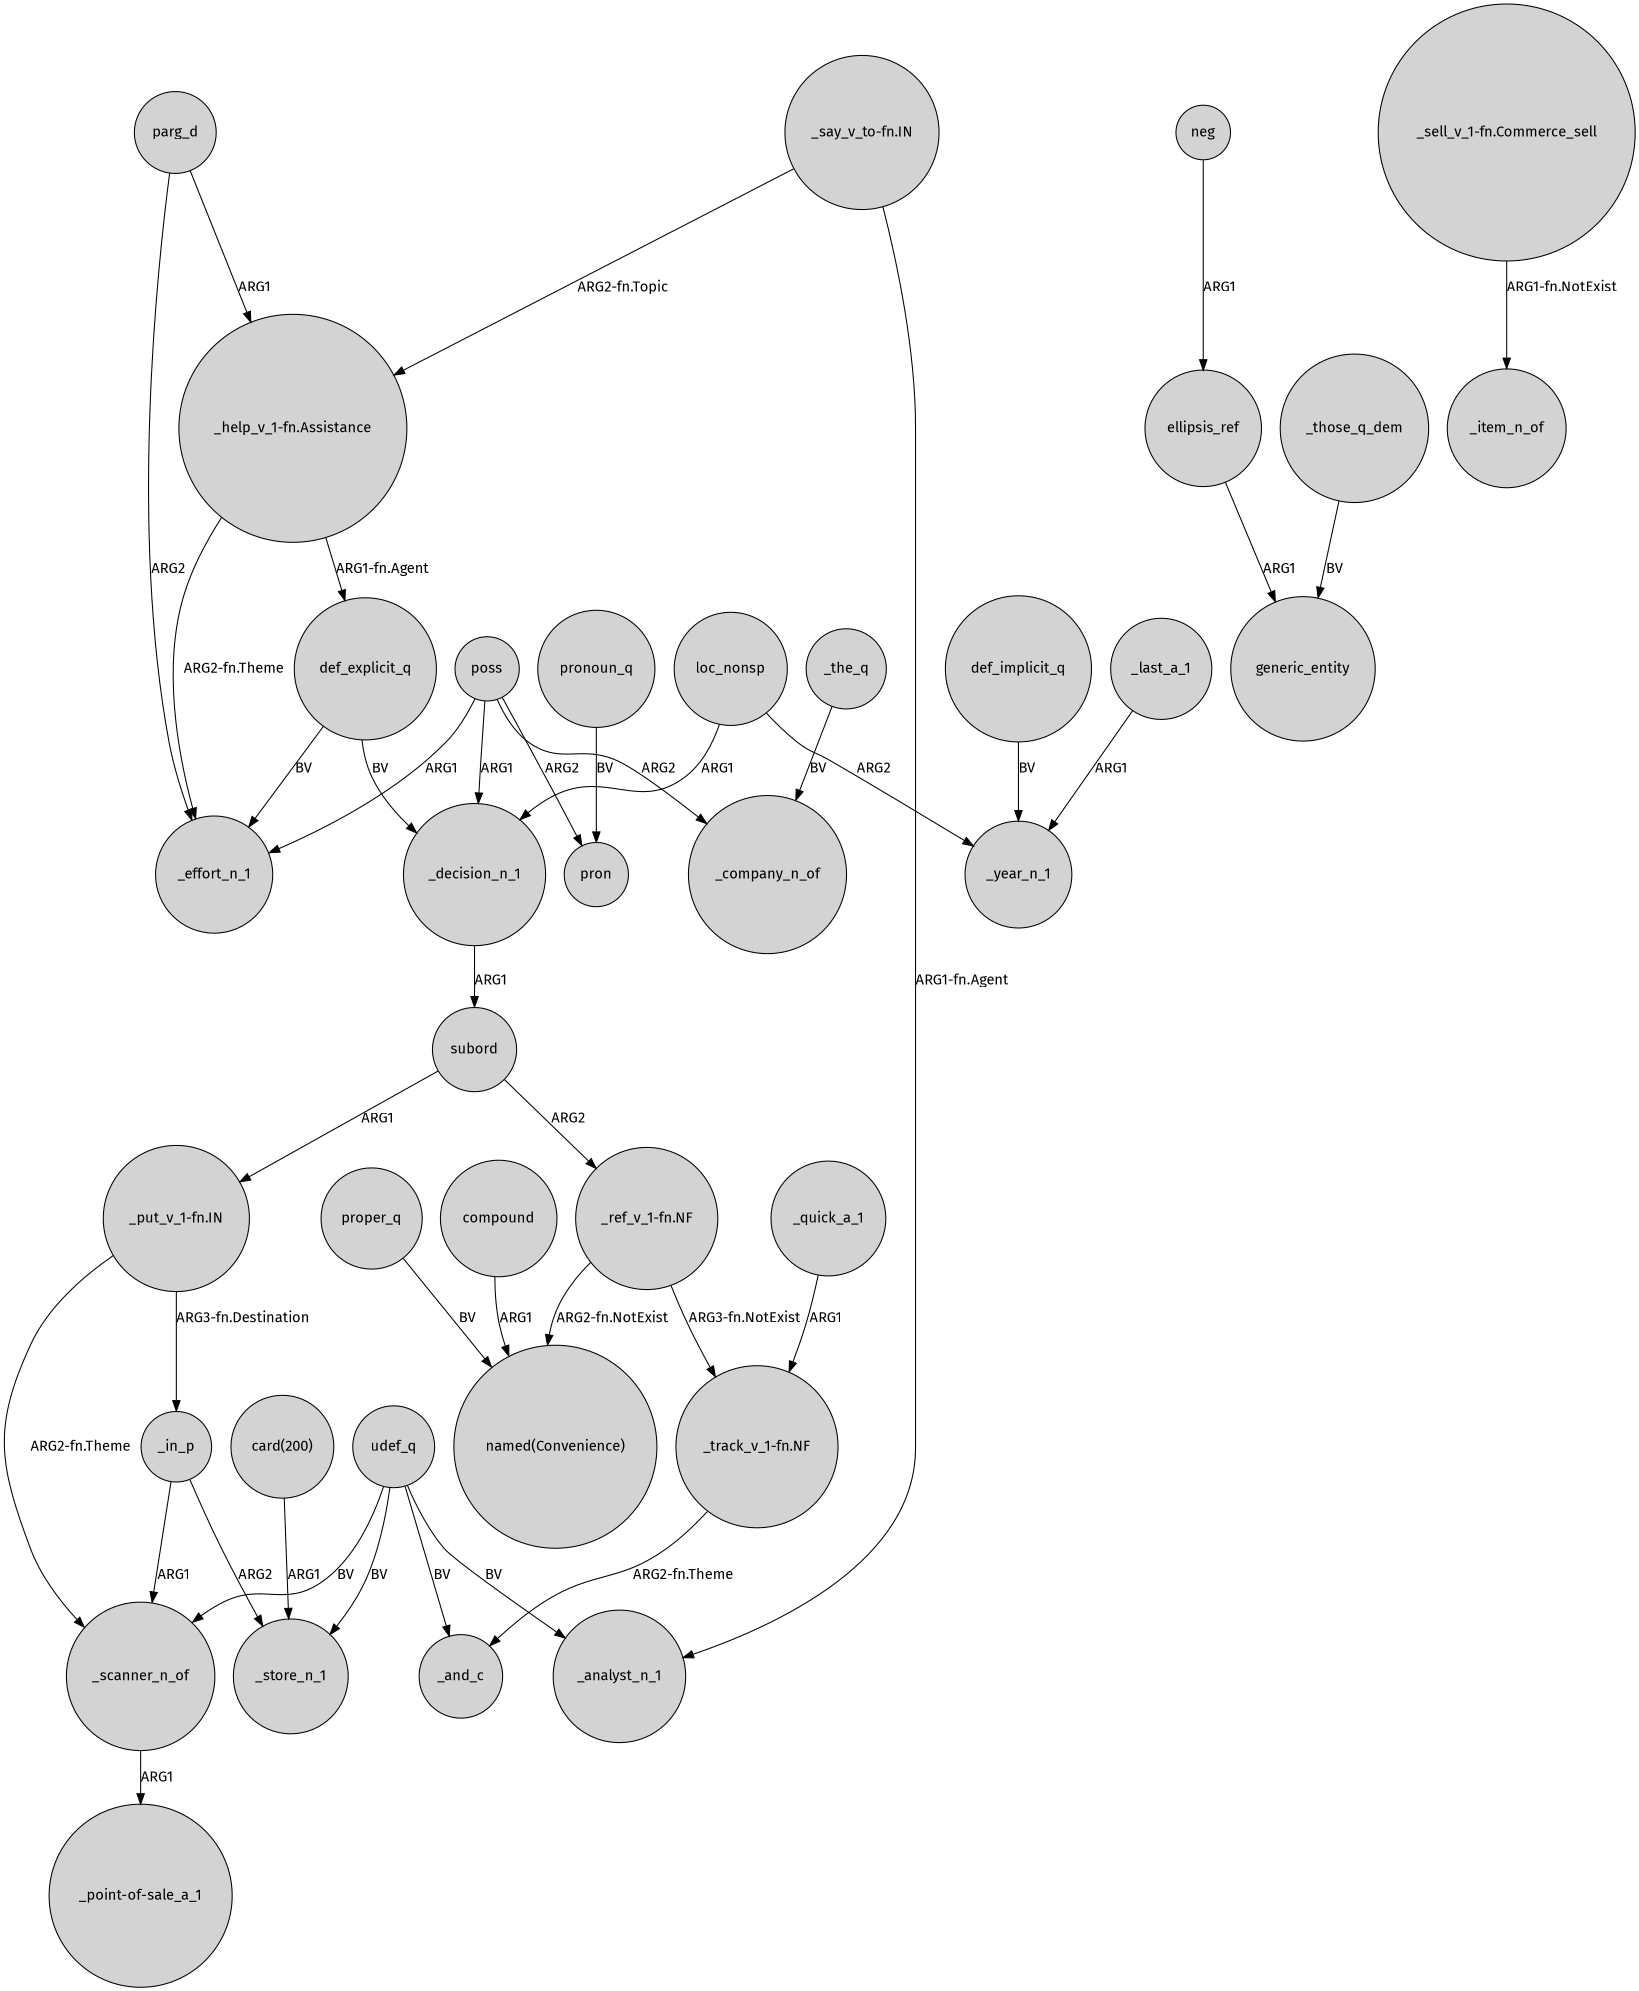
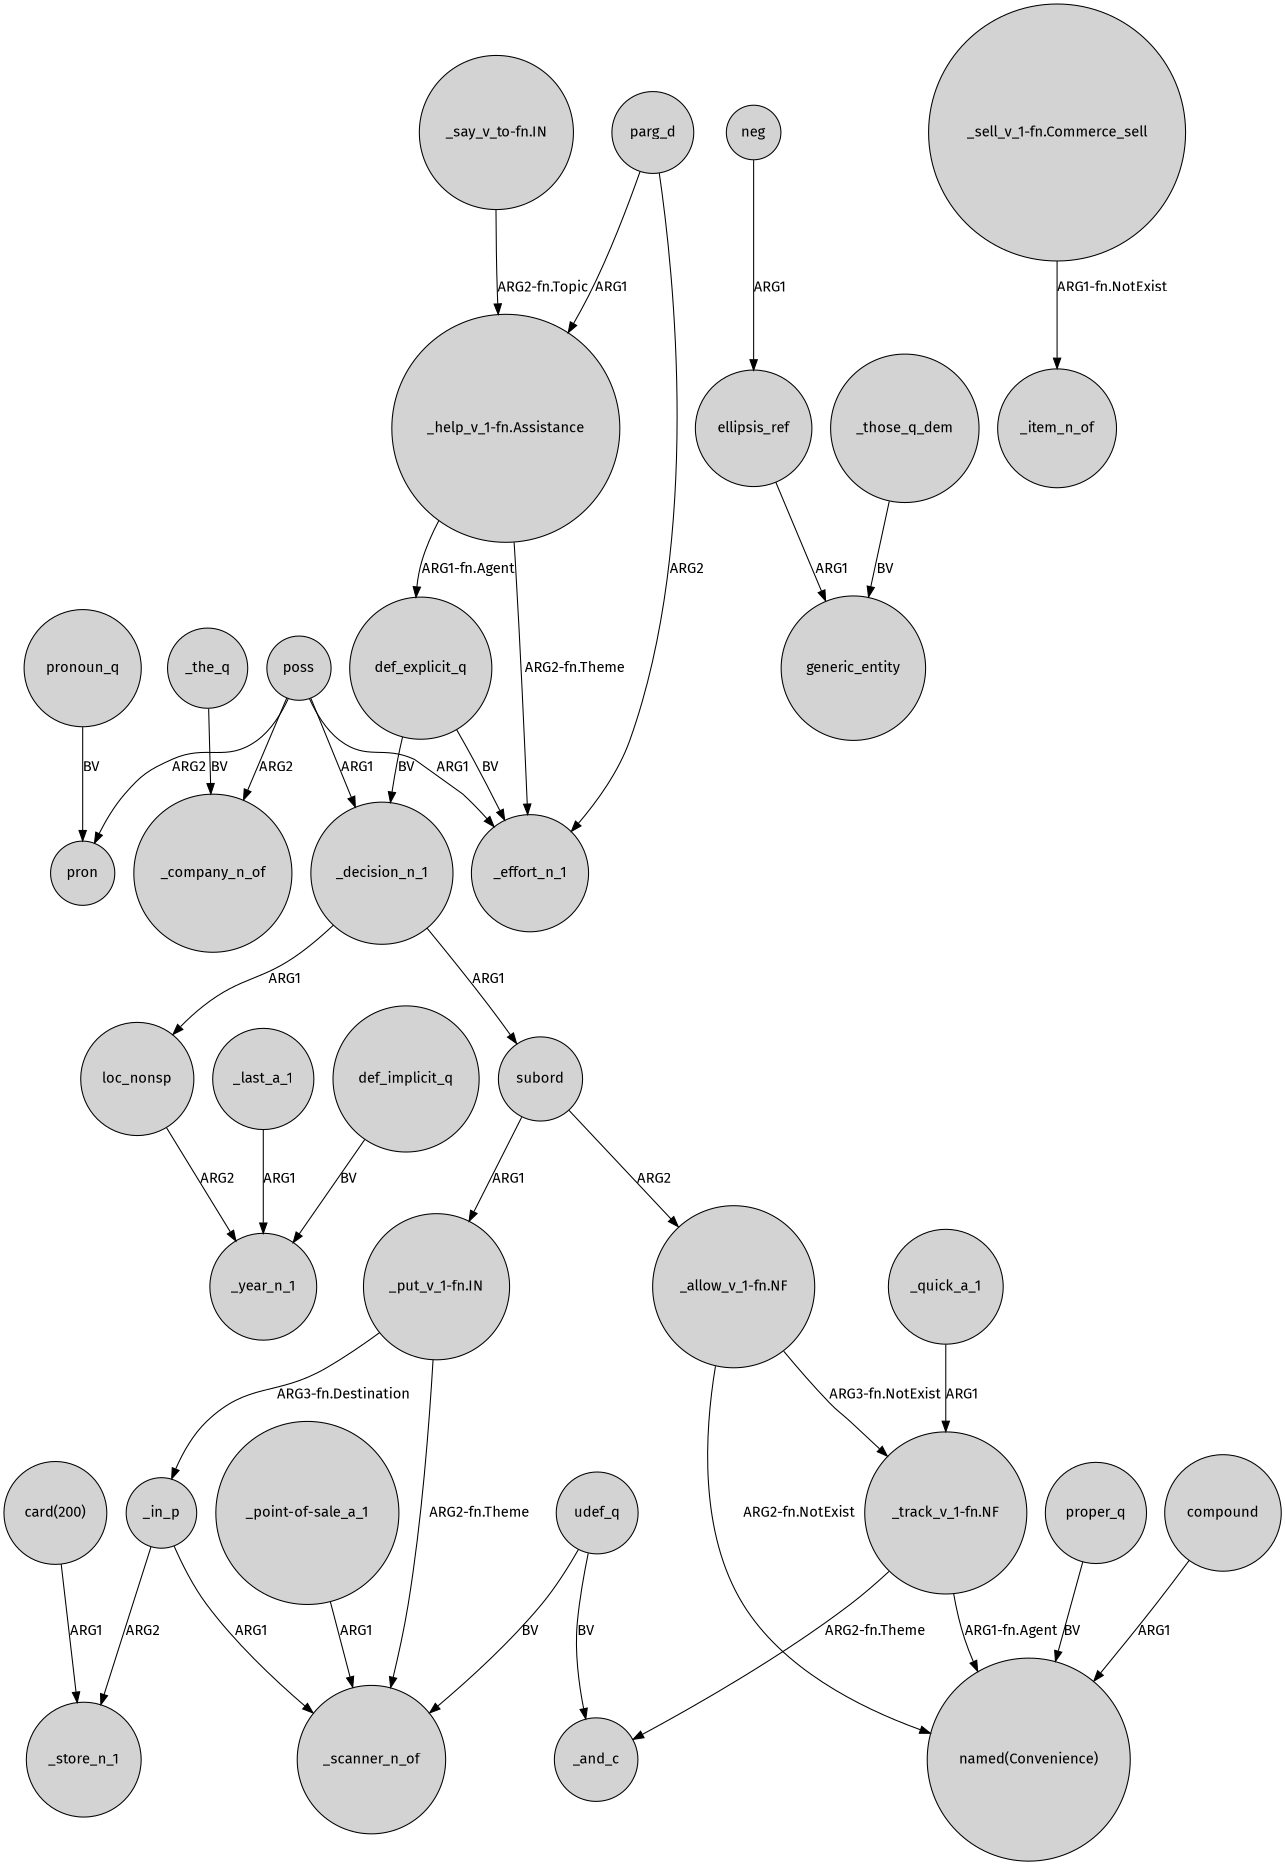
edge "loc_nonsp" -> "_decision_n_1": reversed
node "_ref_v_1-fn.NF": label "_ref_v_1-fn.NF" -> "_allow_v_1-fn.NF"
edge "udef_q" -> "_store_n_1": removed, label "BV"
edge "_track_v_1-fn.NF" -> "named(Convenience)": added, label "ARG1-fn.Agent"
node "_analyst_n_1": removed
edge "_scanner_n_of" -> "_point-of-sale_a_1": reversed
